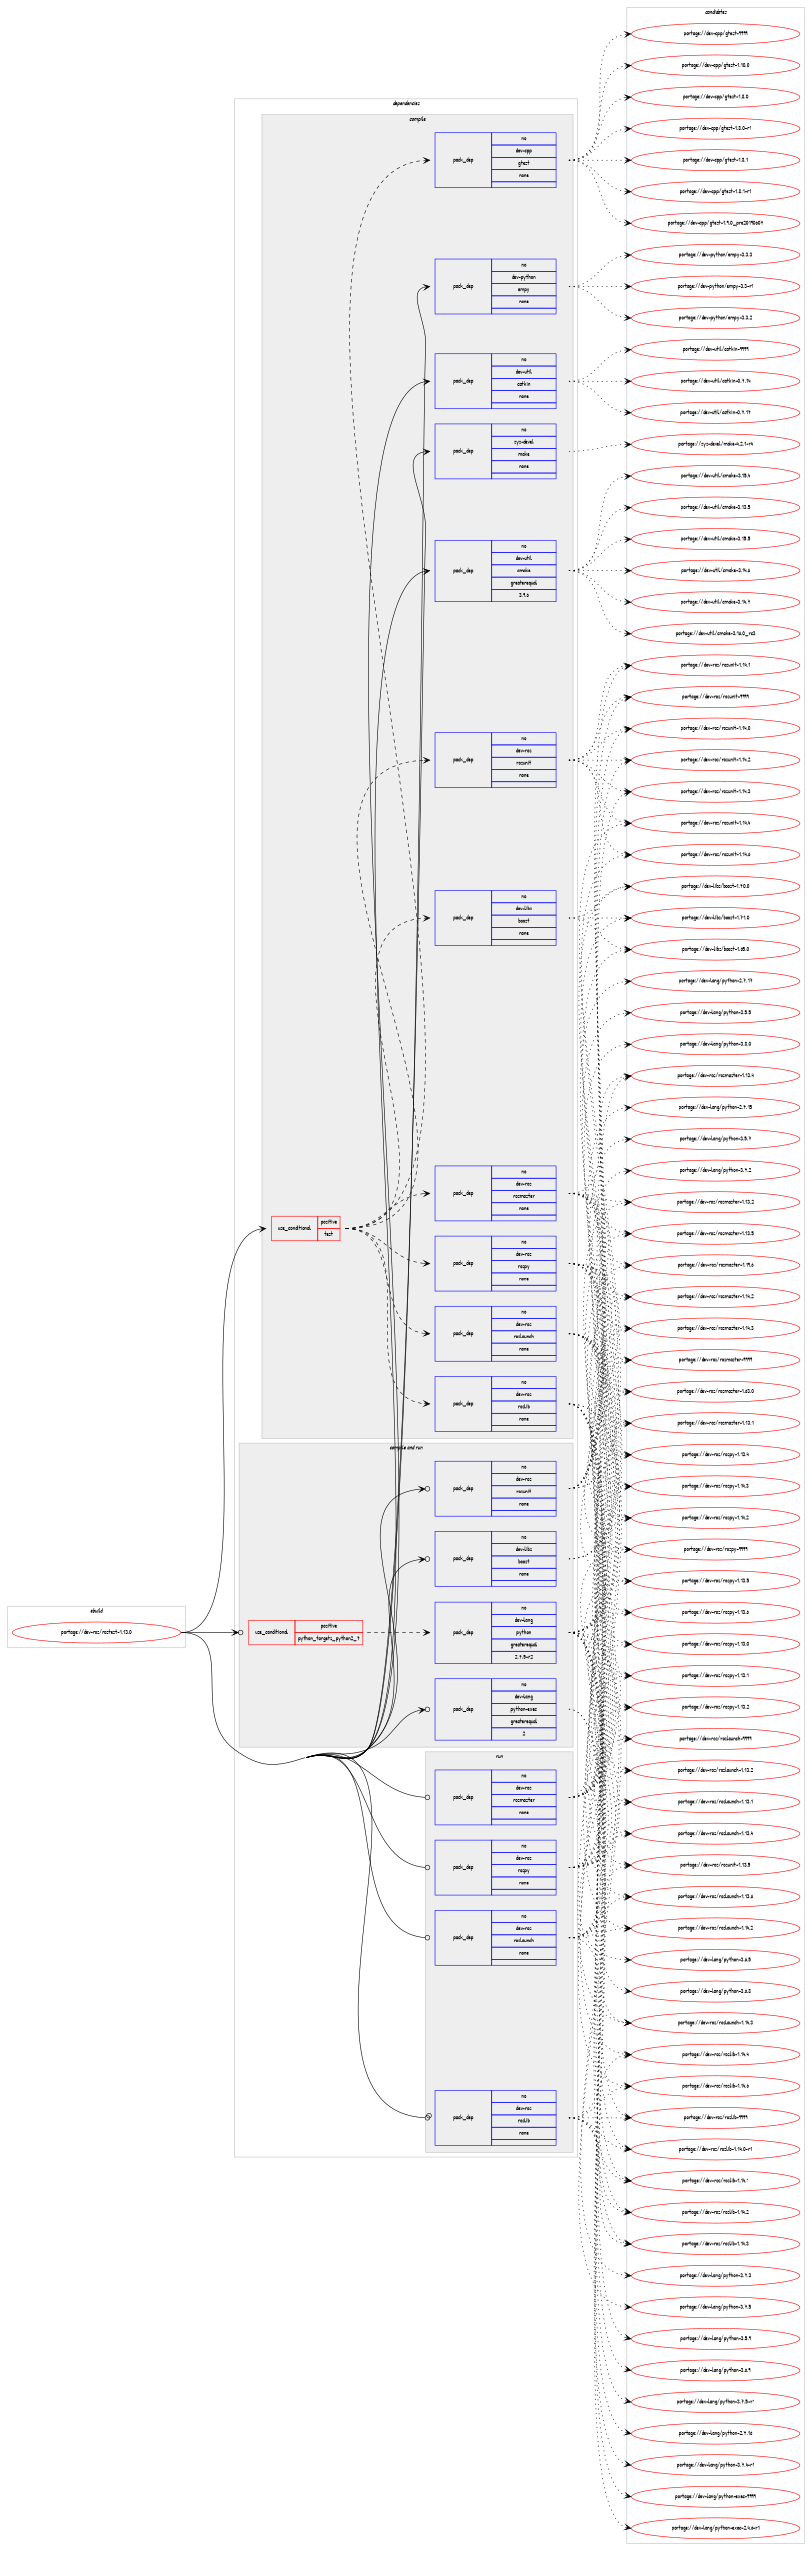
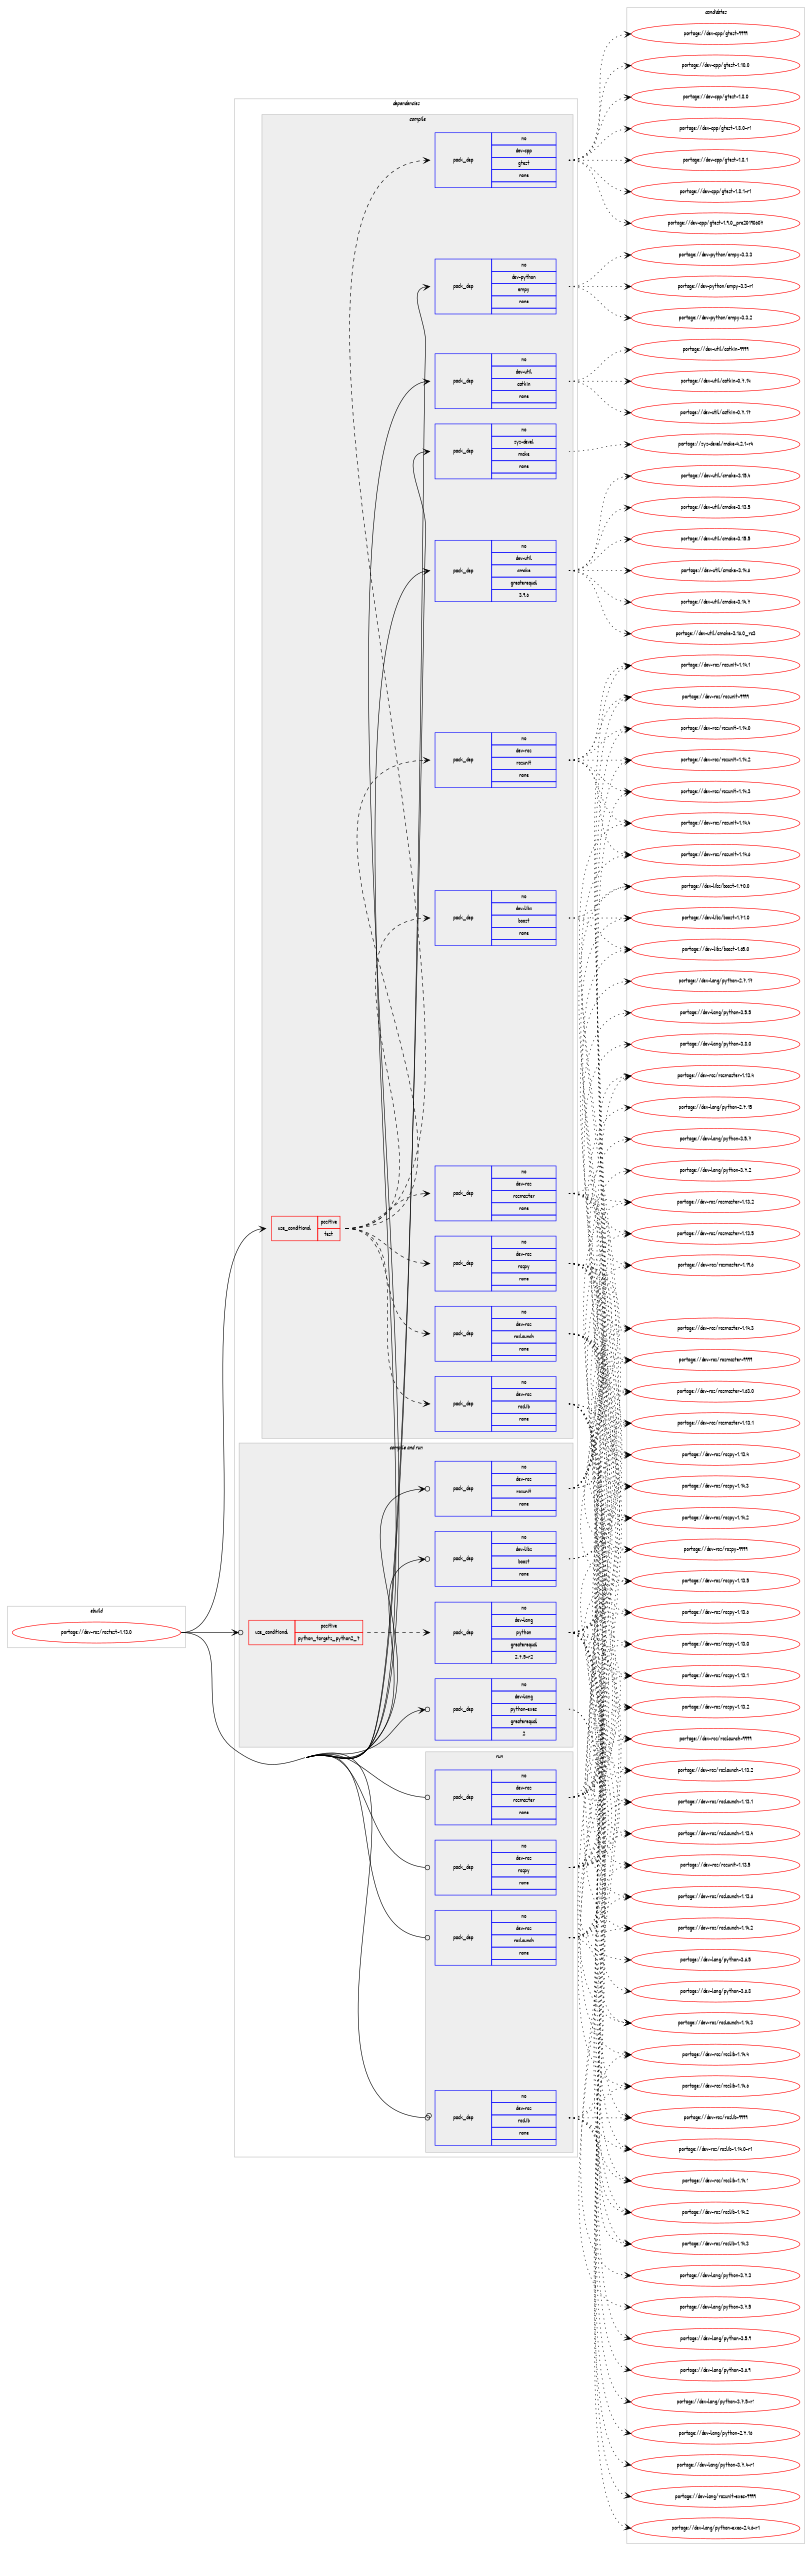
node "portage://dev-ros/rosmaster-1.14.2": removed
node "portage://dev-lang/python-exec-9999": label "portage://dev-lang/python-exec-9999" -> "portage://dev-lang/rosunit-exec-9999"
